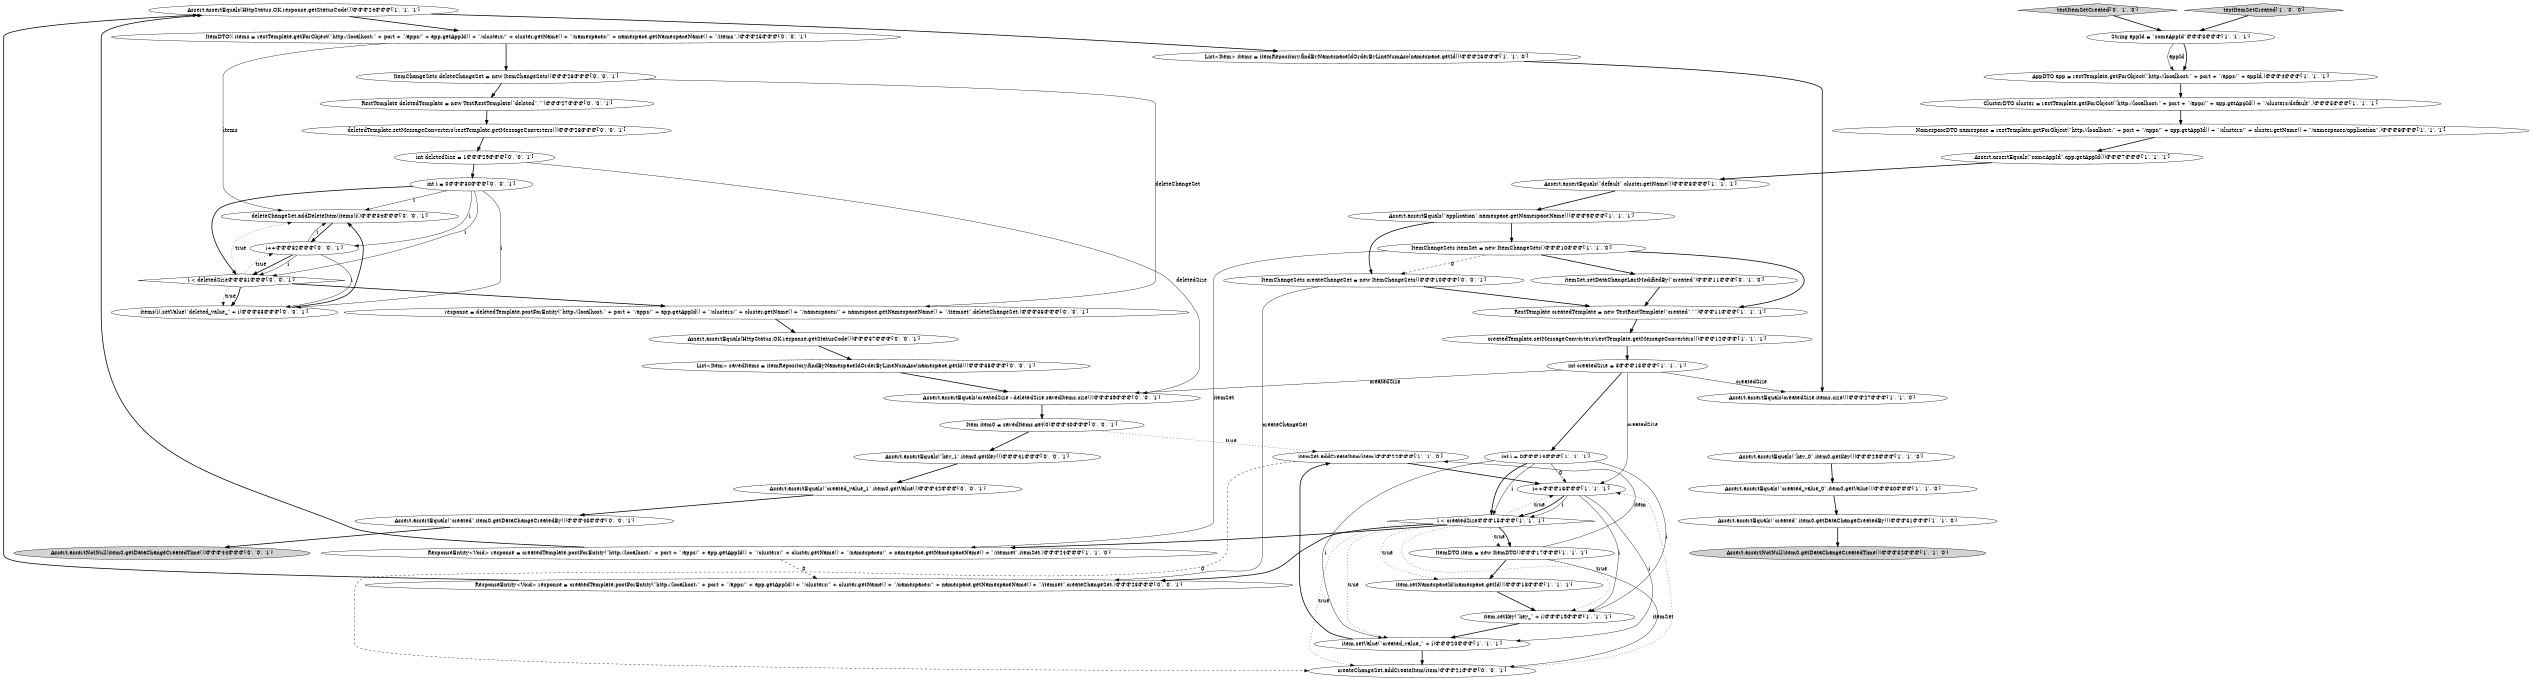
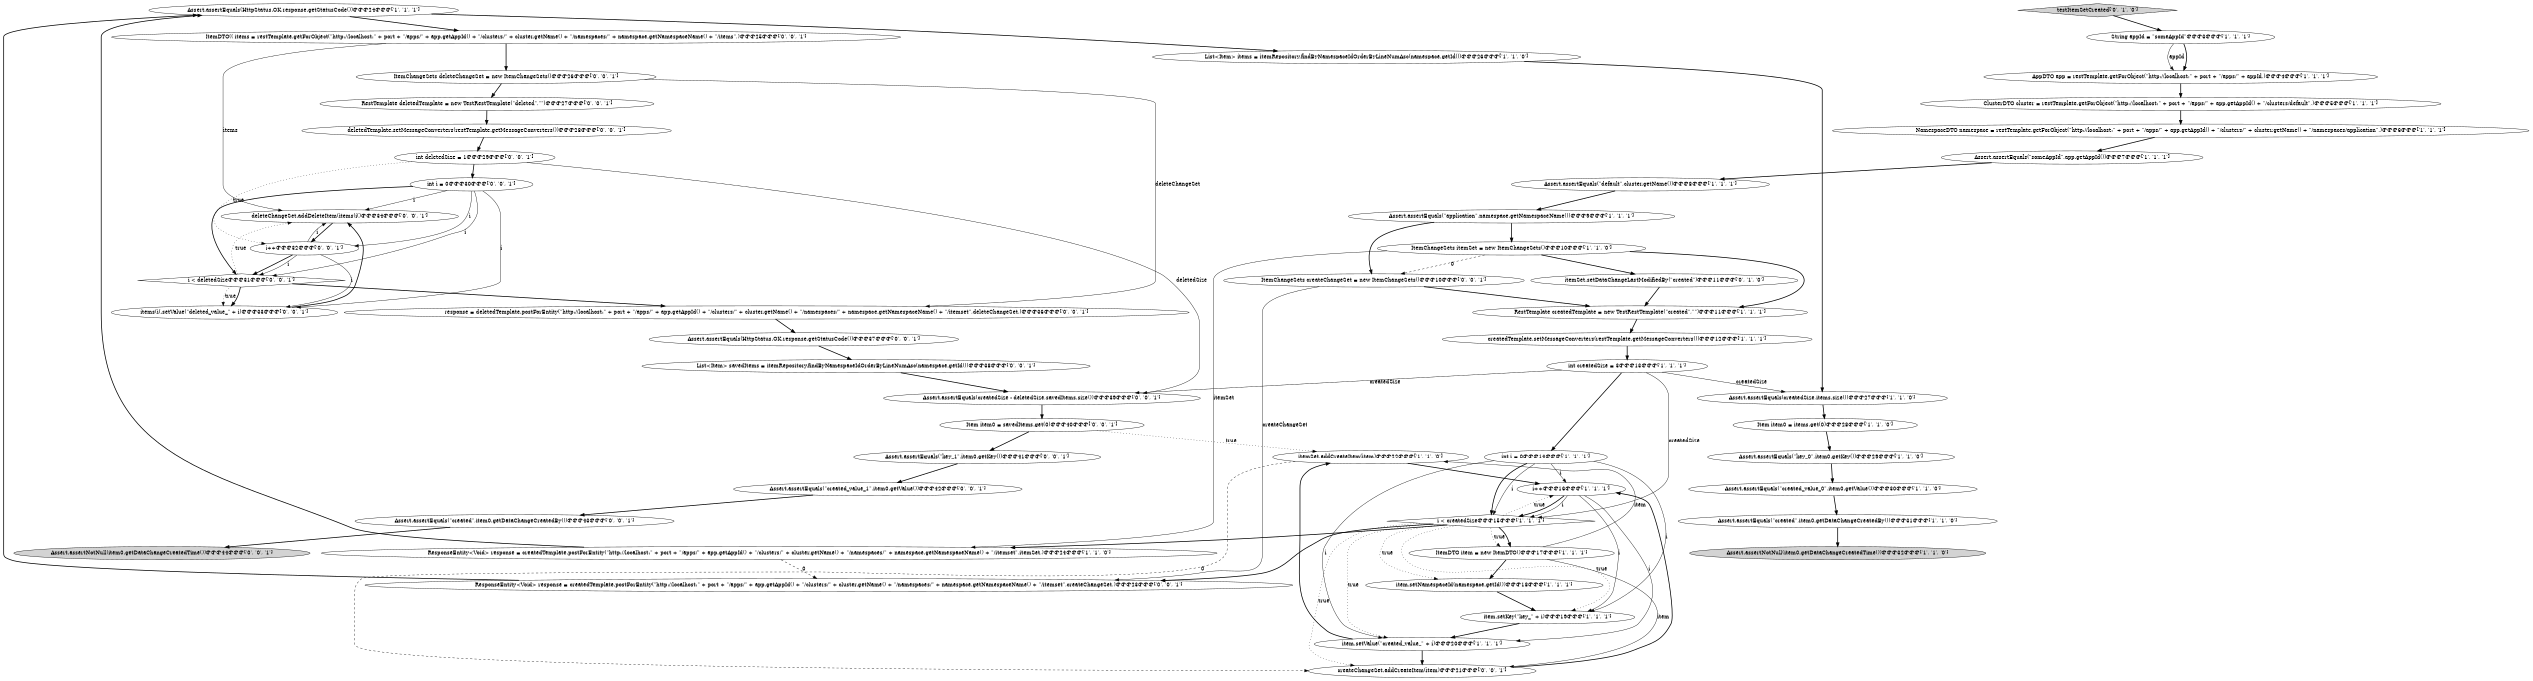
node "testItemSetCreated['1', '0', '0']": removed
edge "i < deletedSize@@@31@@@['0', '0', '1']" -> "i++@@@32@@@['0', '0', '1']": now "int deletedSize = 1@@@29@@@['0', '0', '1']" -> "i++@@@32@@@['0', '0', '1']"
node "Item item0 = items.get(0)@@@28@@@['1', '1', '0']": added
edge "int createdSize = 3@@@13@@@['1', '1', '1']" -> "i++@@@16@@@['1', '1', '1']": now "int createdSize = 3@@@13@@@['1', '1', '1']" -> "i < createdSize@@@15@@@['1', '1', '1']"
edge "int i = 0@@@14@@@['1', '1', '1']" -> "i++@@@16@@@['1', '1', '1']": label "0" -> "i"
edge "ItemDTO item = new ItemDTO()@@@17@@@['1', '1', '1']" -> "createChangeSet.addCreateItem(item)@@@21@@@['0', '0', '1']": label "itemSet" -> "item"
edge "createChangeSet.addCreateItem(item)@@@21@@@['0', '0', '1']" -> "i++@@@16@@@['1', '1', '1']": style dotted -> bold
